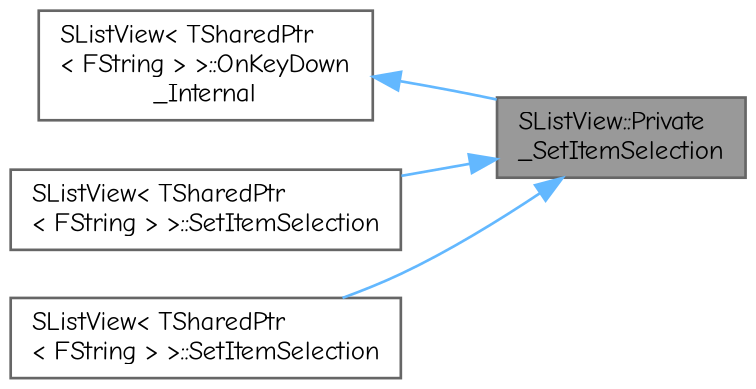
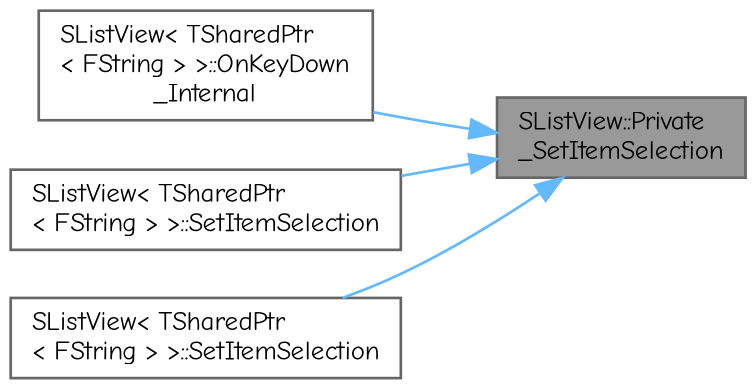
edge "SListView::Private _SetItemSelection" -> "SListView< TSharedPtr < FString > >::OnKeyDown _Internal": reversed
